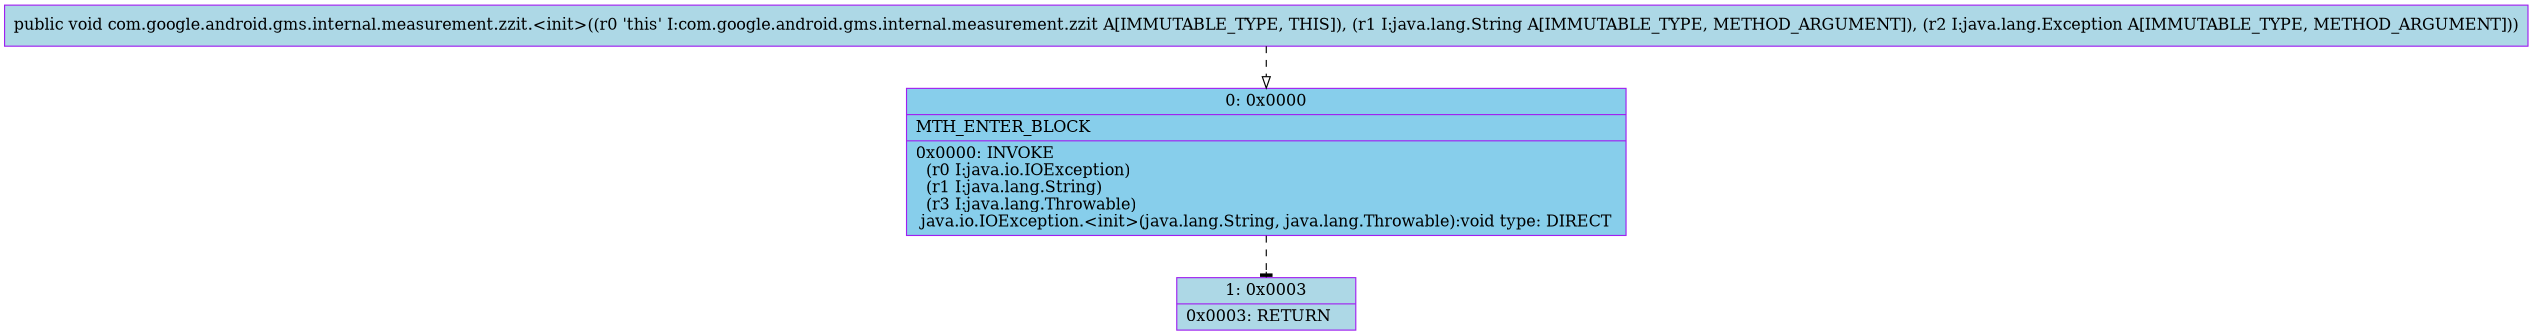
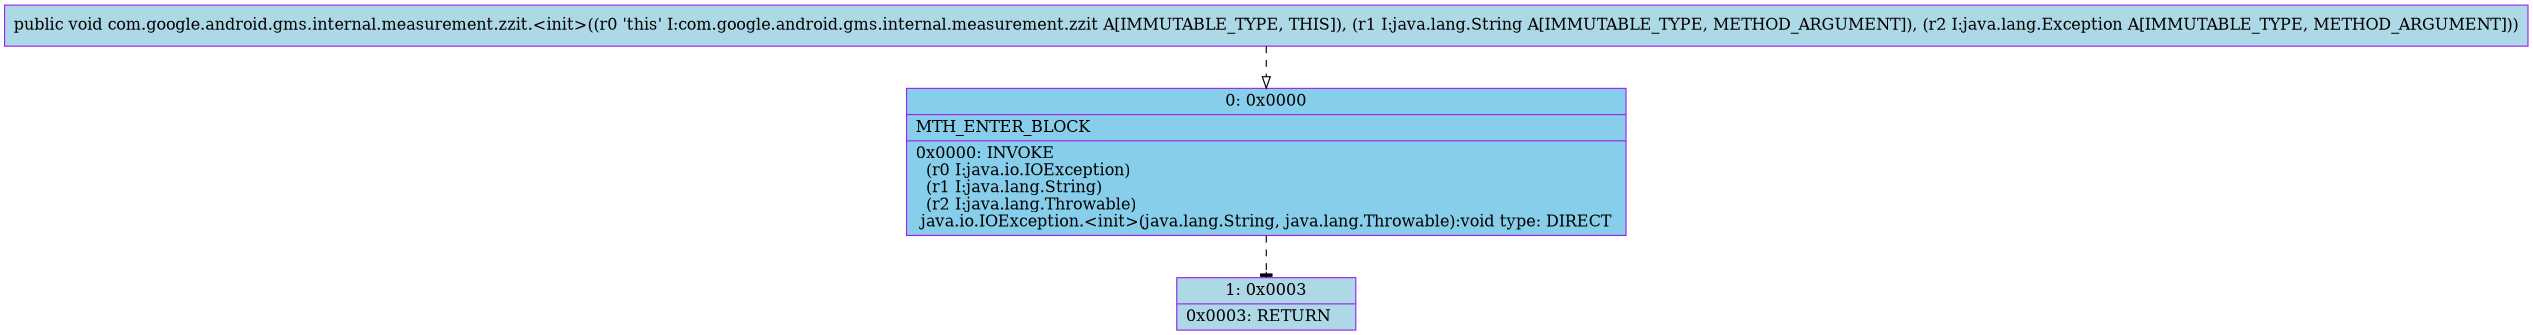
node "0: 0x0000": text "(r3 I:java.lang.Throwable)" -> "(r2 I:java.lang.Throwable)"
